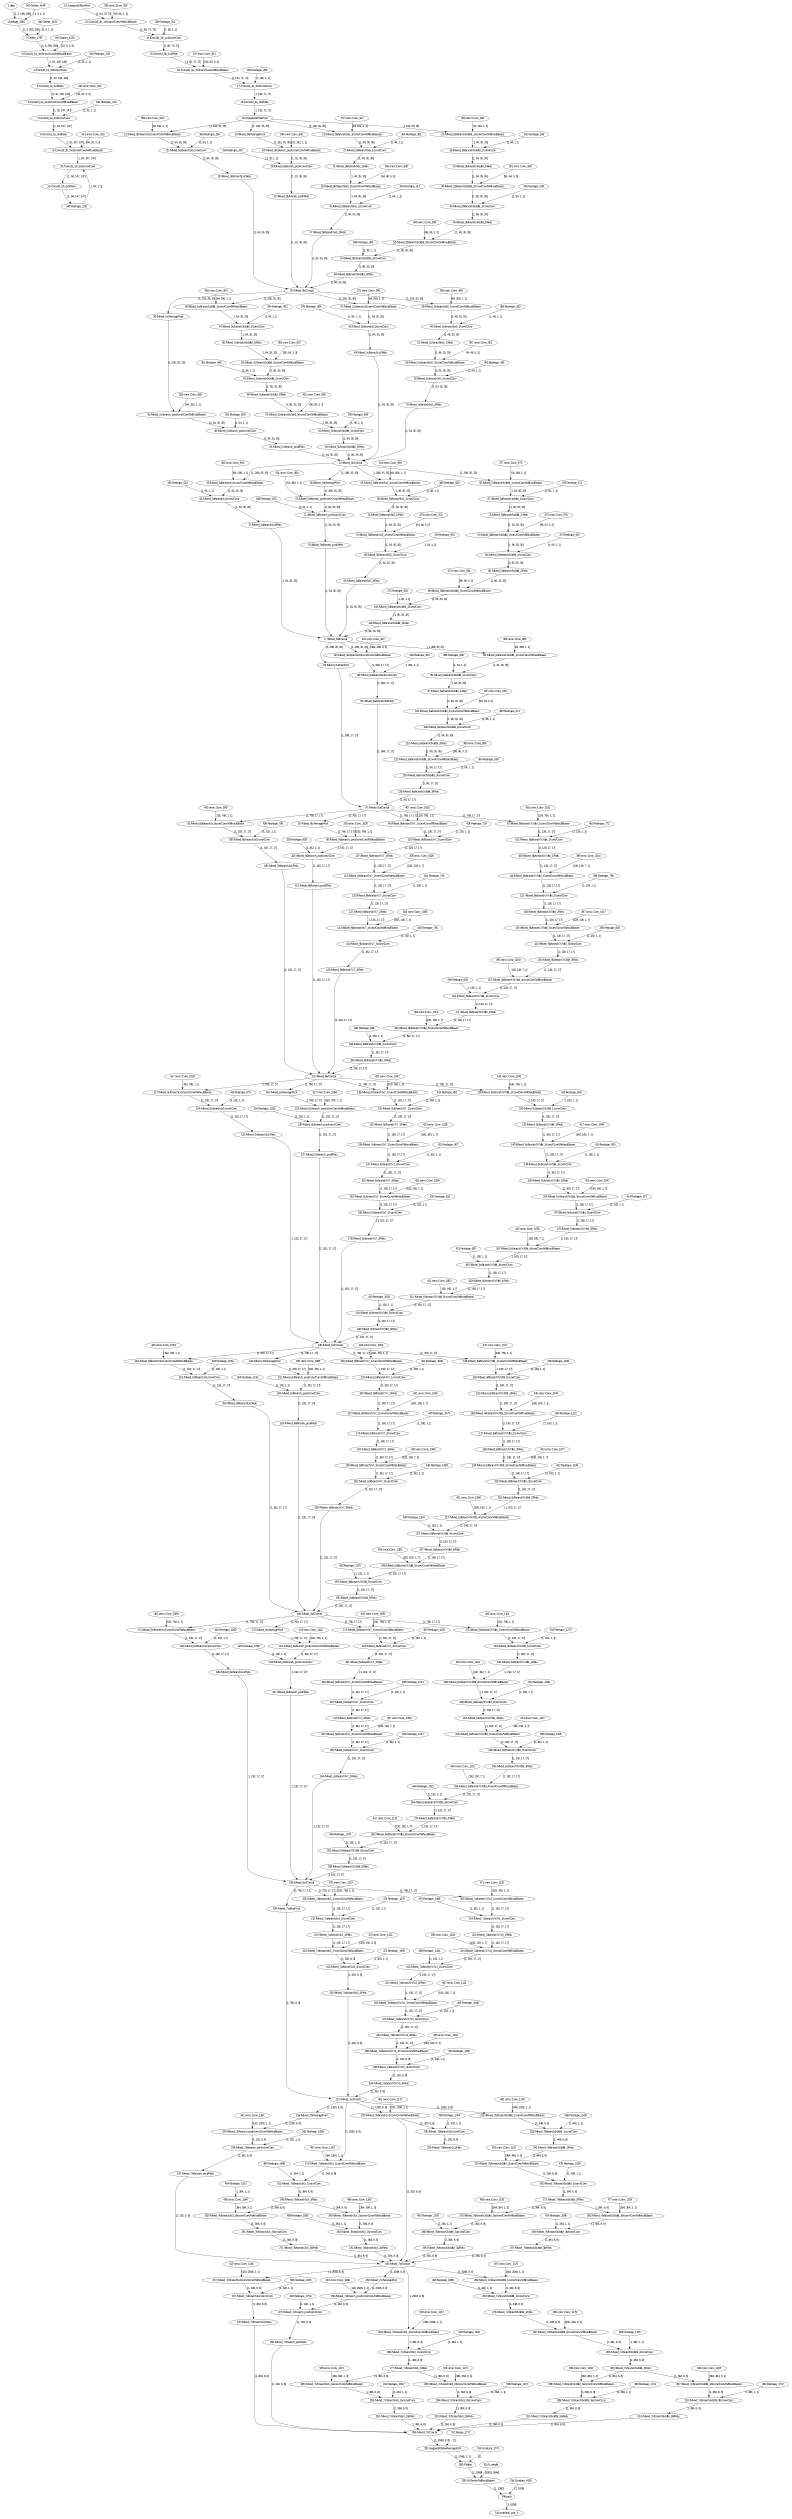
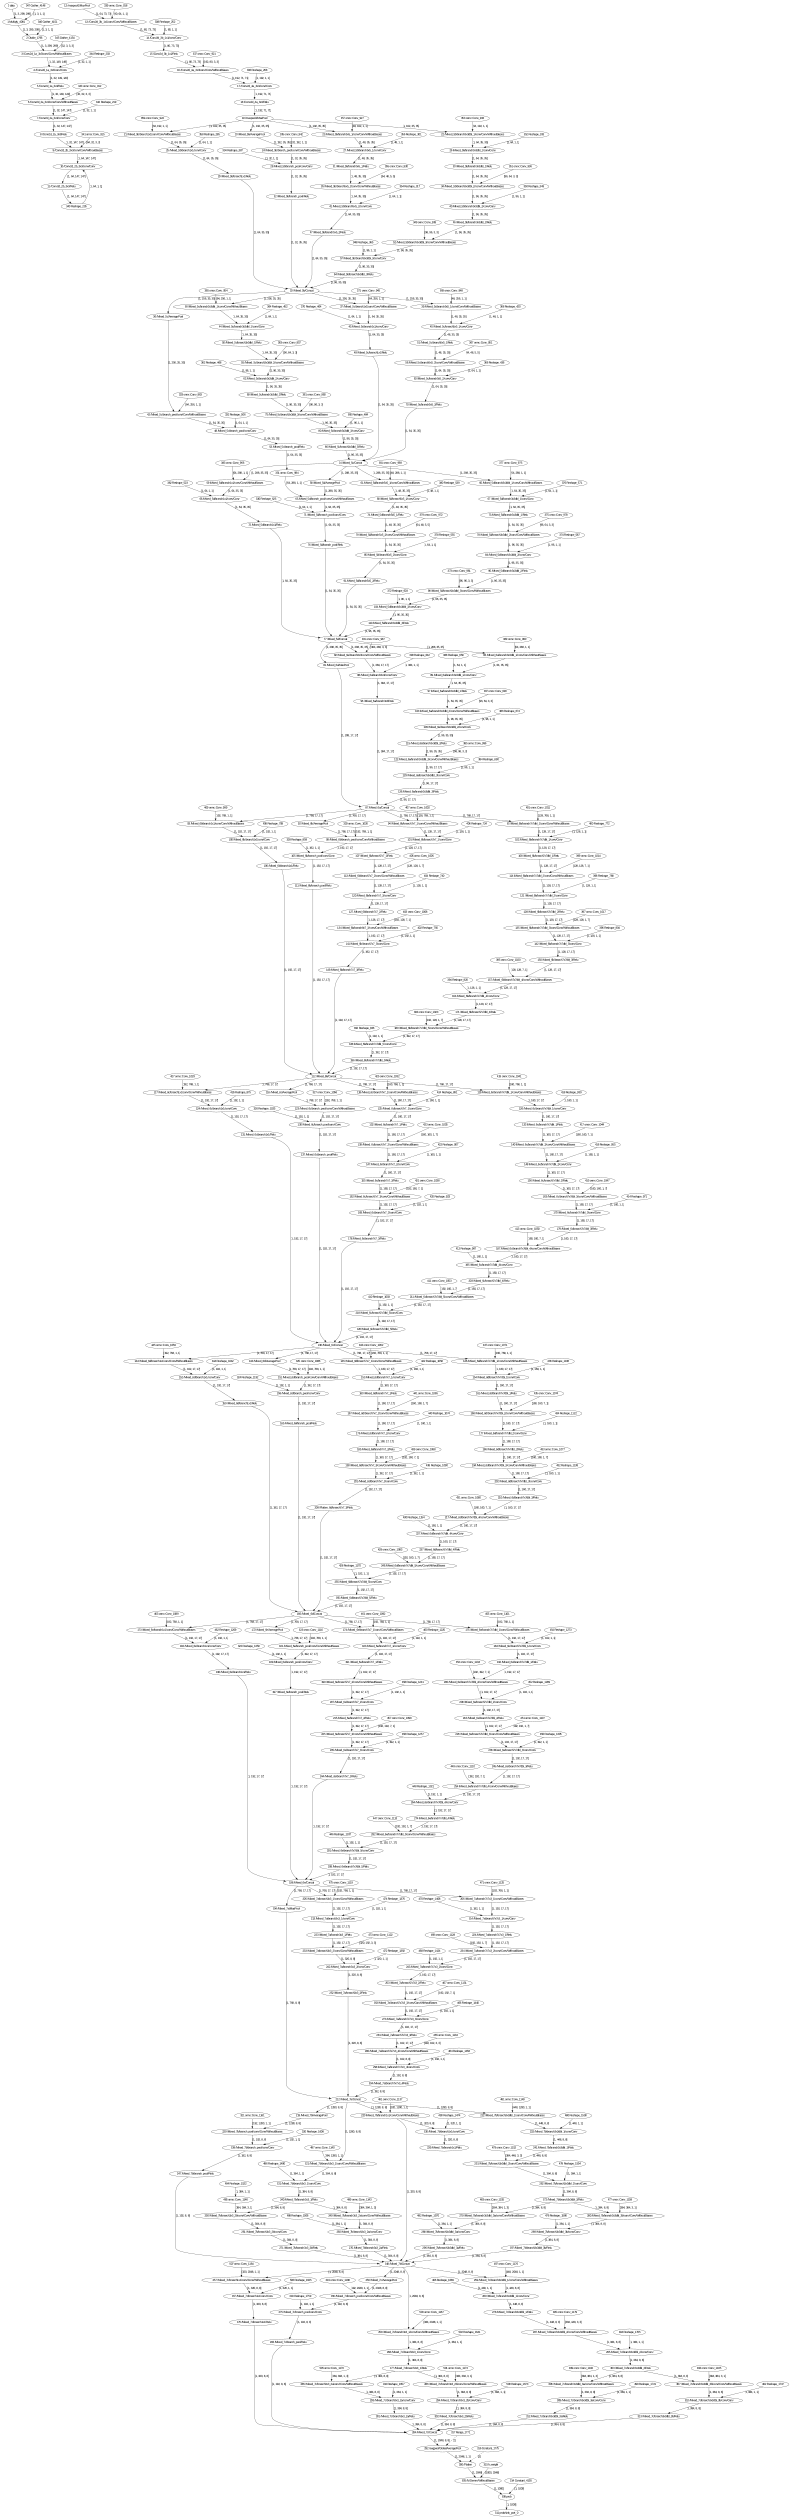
edge "53 /Mixed_5c/branch_pool/Relu" -> "54 /Mixed_5c/Concat": now "53 /Mixed_5c/branch_pool/Relu" -> "331 onnx::Conv_984"
edge "134 /Mixed_6b/branch8x7_3/conv/Conv/WithoutBiases" -> "141 /Mixed_6b/branch7x7_3/conv/Conv": added, label "[1, 192, 17, 17]"
